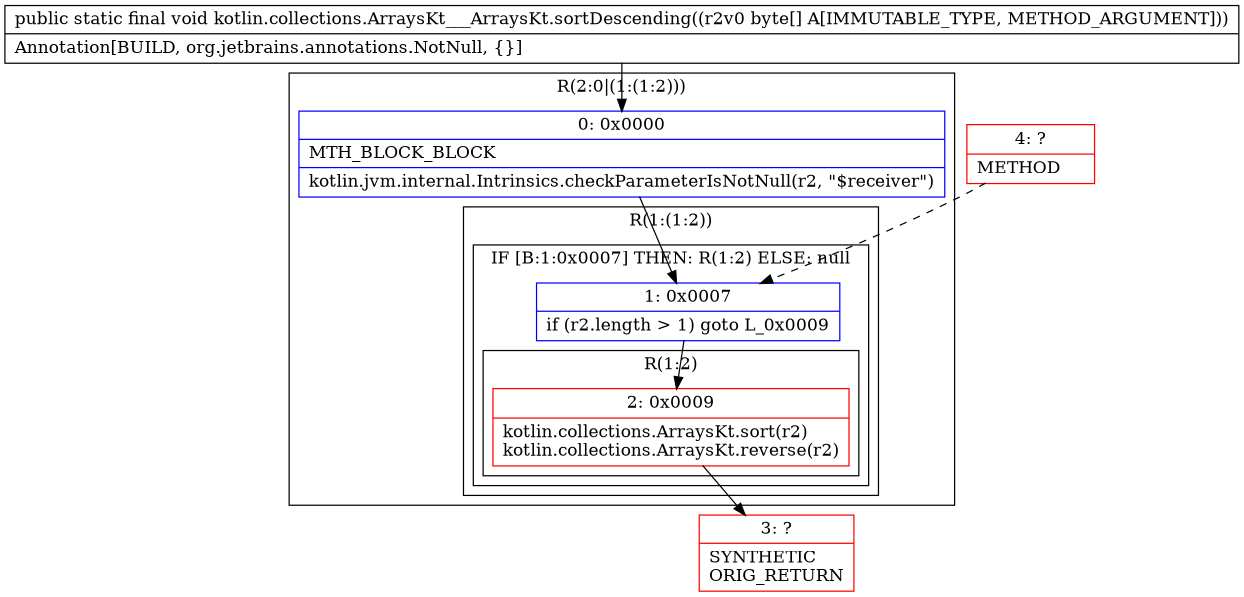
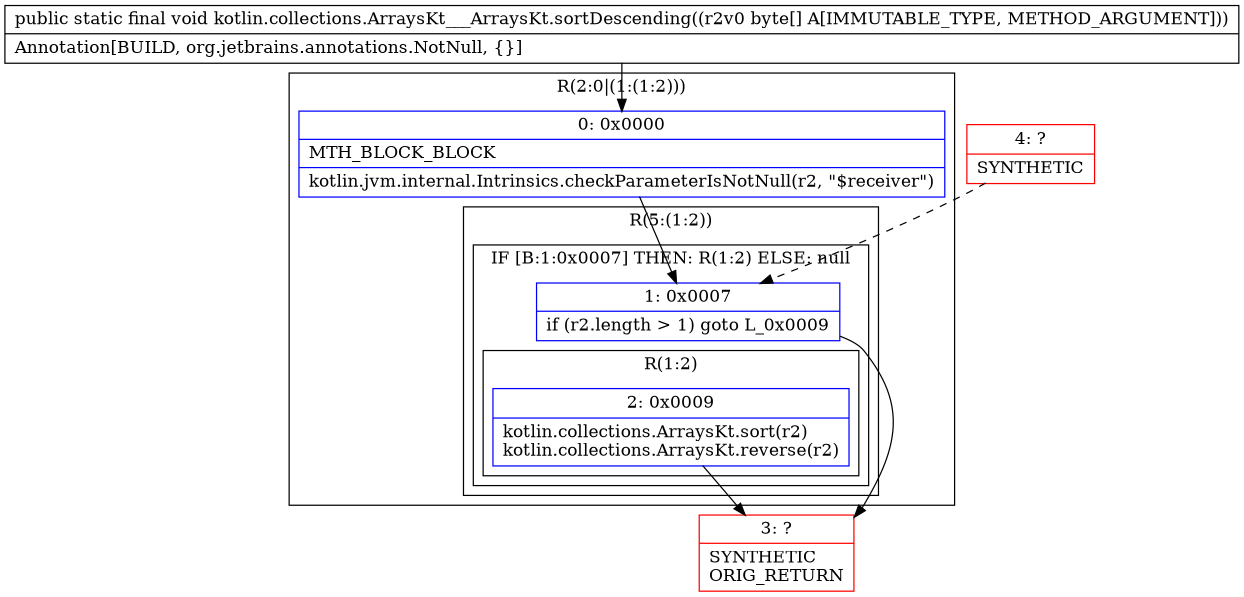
node "4: ?": text "METHOD" -> "SYNTHETIC"
cluster "R(1:(1:2))": label "R(1:(1:2))" -> "R(5:(1:2))"
edge "1: 0x0007" -> "2: 0x0009": now "1: 0x0007" -> "3: ?"
node "2: 0x0009": color red -> blue
